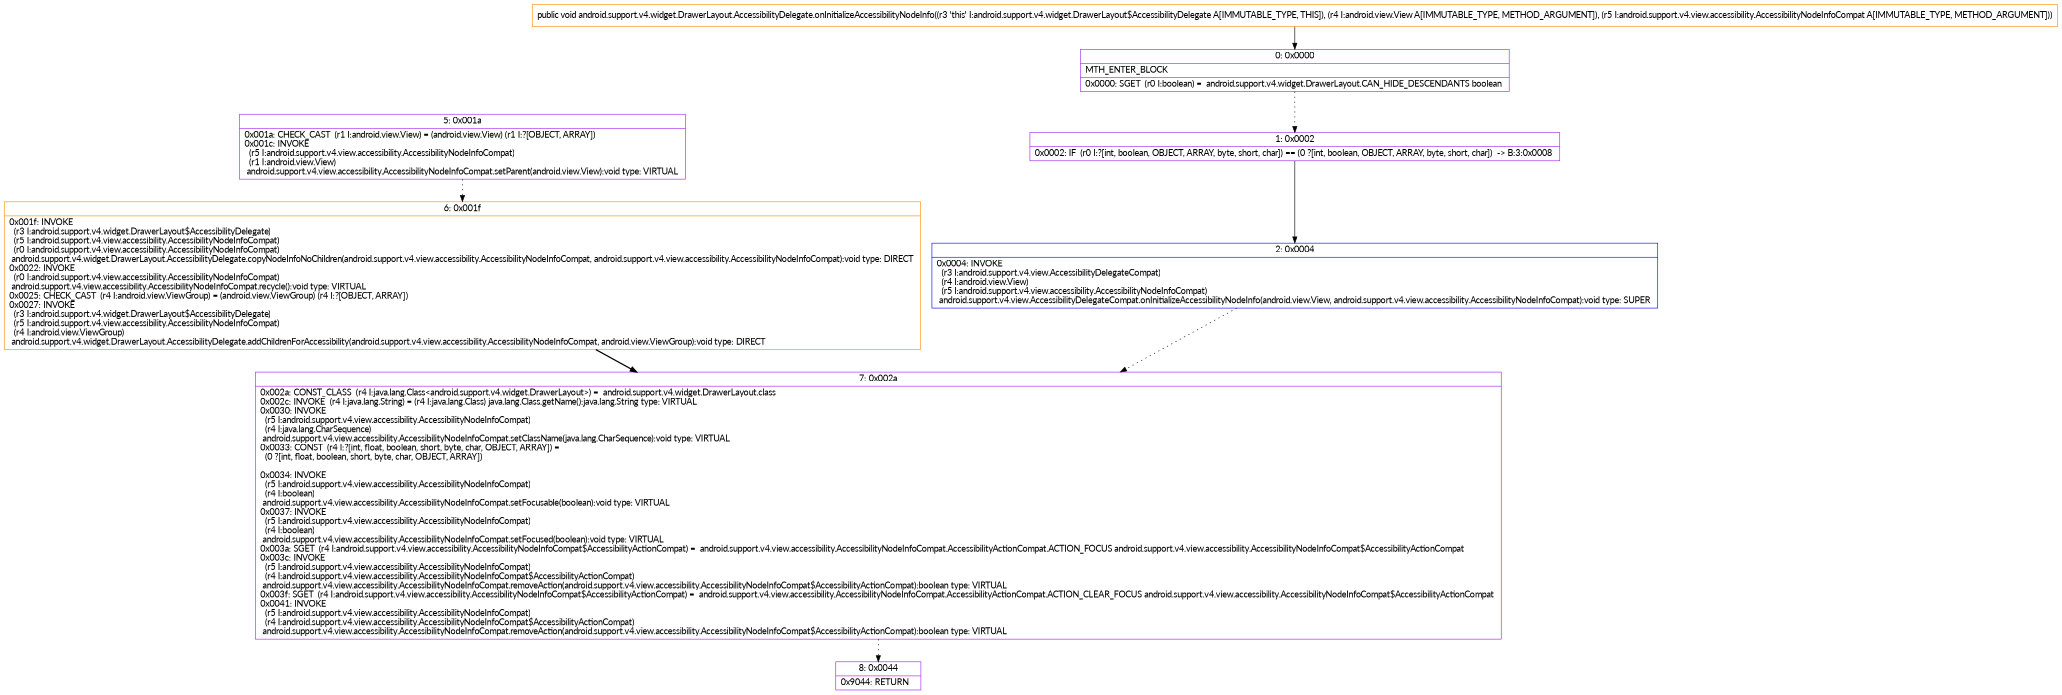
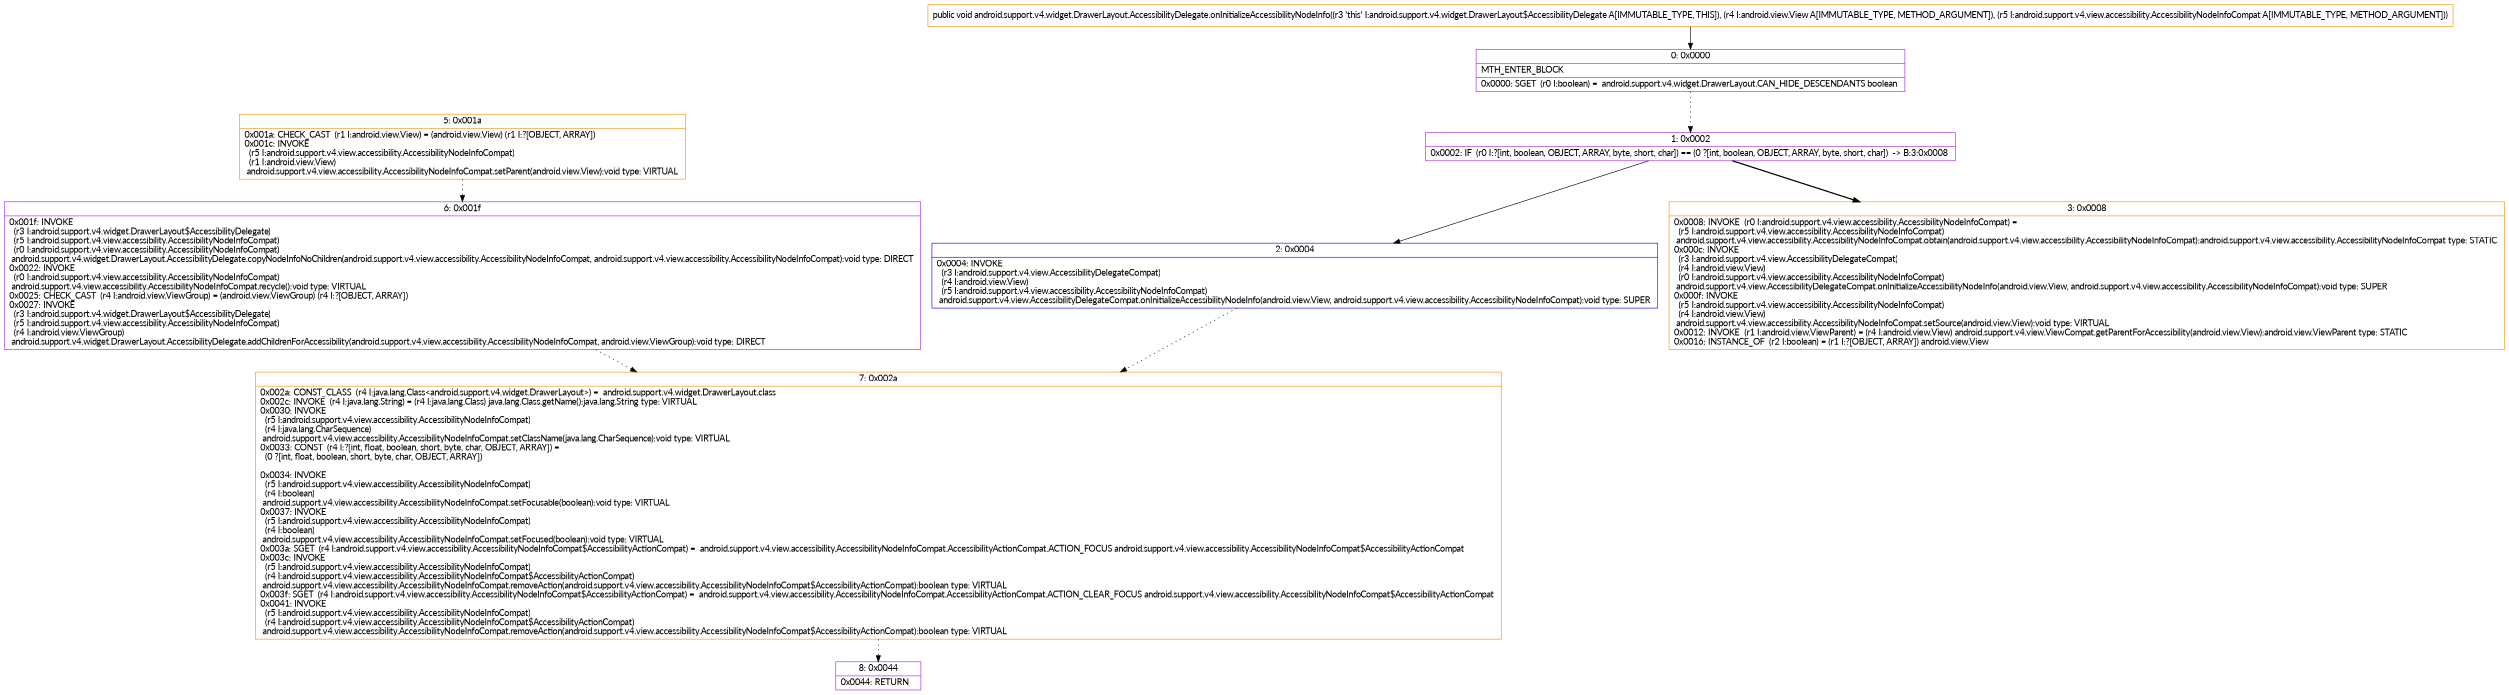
node "5: 0x001a": color purple -> darkorange
node "6: 0x001f": color darkorange -> purple
node "3: 0x0008": added
edge "6: 0x001f" -> "7: 0x002a": style bold -> dotted
node "7: 0x002a": color purple -> darkorange
node "8: 0x0044": text "0x9044: RETURN" -> "0x0044: RETURN"
